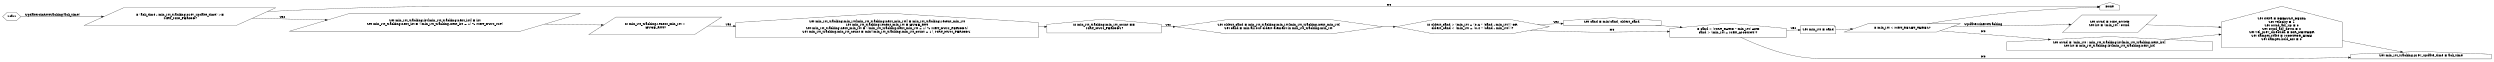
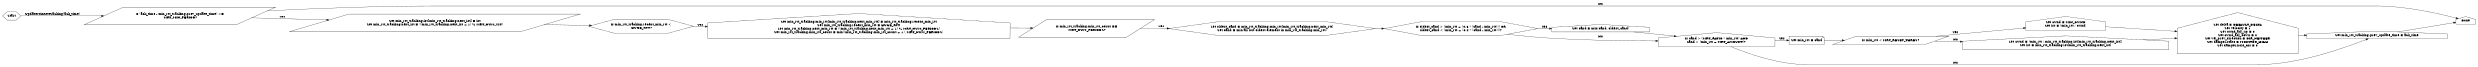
edge "Is min_rtt < MRT_RESET_THRES?" -> "Done": now "Set min_rtt_tracking.prev_update_time = ack_time" -> "Done"
edge "Is min_rtt < MRT_RESET_THRES?" -> "Set cwnd = MIN_CWND Set ist = (min_rtt / cwnd)": label "UpdateMinRttTracking" -> "Yes"
node "Set cwnd = MIN_CWND Set ist = (min_rtt / cwnd)": shape parallelogram -> house
node "Is min_rtt_tracking.recent_min_rtt < HUGE_RTT?": shape parallelogram -> hexagon
node "Is min_rtt_tracking.min_rtt_count == MRT_NUM_PERIODS?": shape house -> parallelogram
